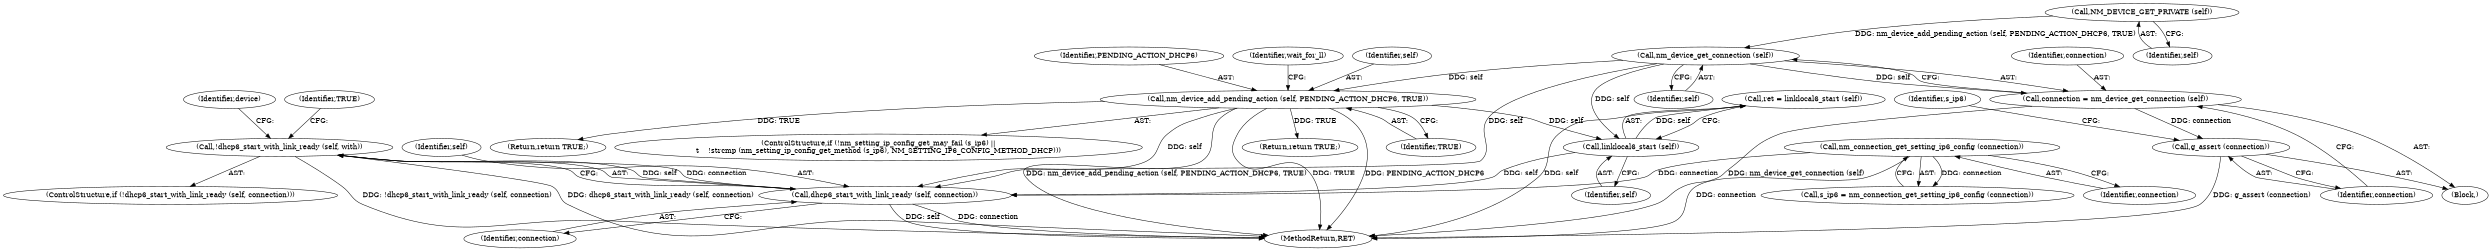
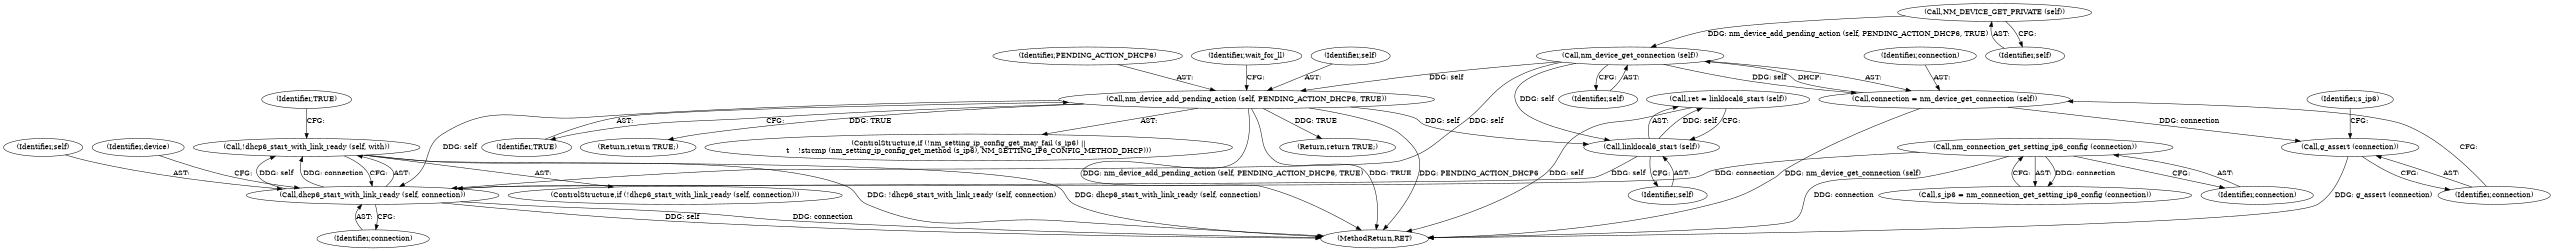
edge "(Call,connection = nm_device_get_connection (self))" -> "(Call,nm_device_get_connection (self))": label "CFG: " -> "DHCP: "
edge "(Identifier,device)" -> "(Call,!dhcp6_start_with_link_ready (self, with))": now "(Identifier,device)" -> "(Call,dhcp6_start_with_link_ready (self, connection))"
node "(Block,)": removed
